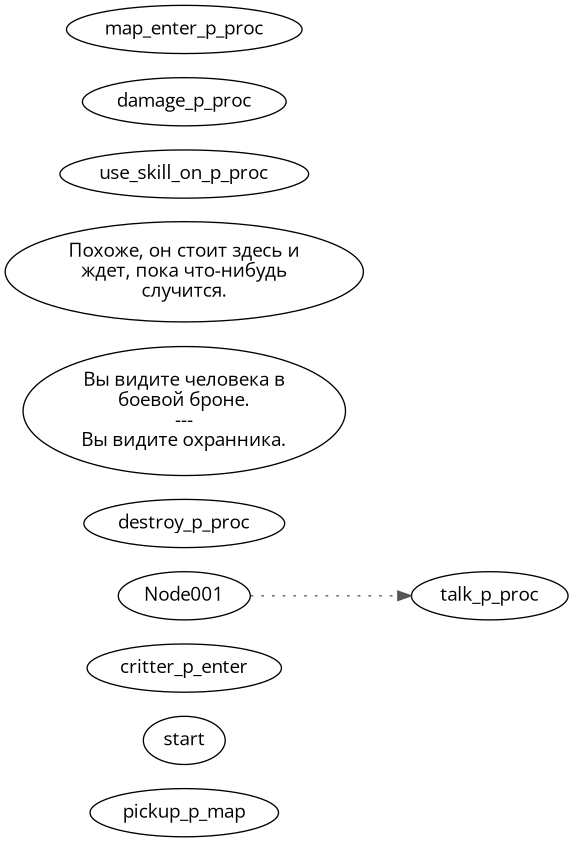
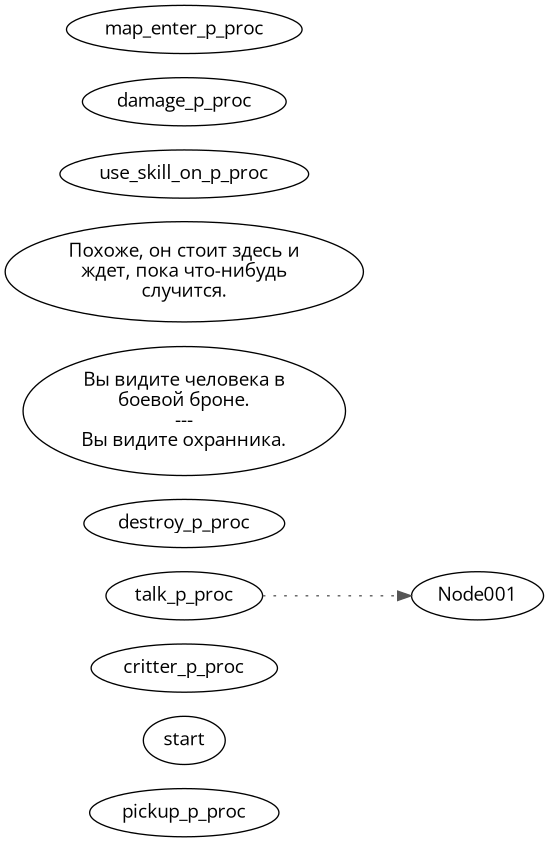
edge "Node001" -> "talk_p_proc": reversed
node "critter_p_enter": label "critter_p_enter" -> "critter_p_proc"
node "pickup_p_map": label "pickup_p_map" -> "pickup_p_proc"
